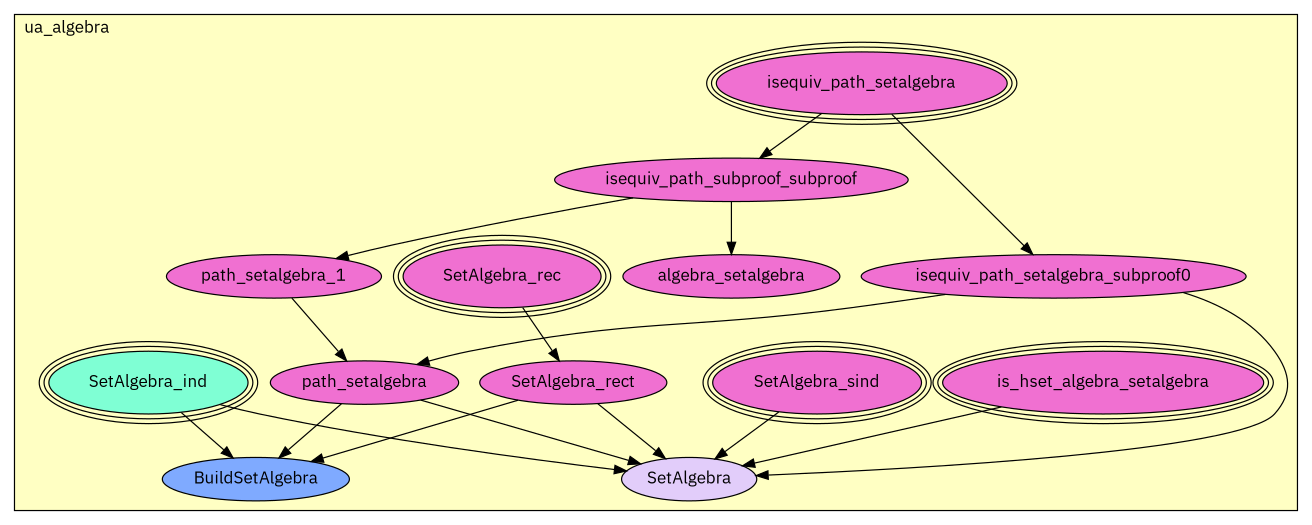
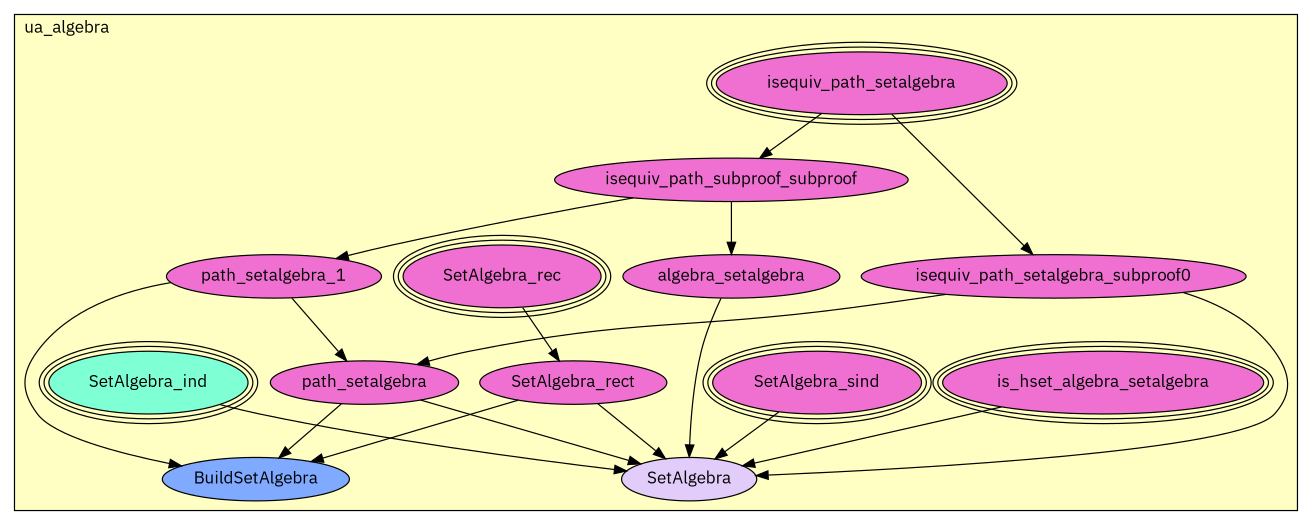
edge "algebra_setalgebra" -> "SetAlgebra": added
edge "SetAlgebra_ind" -> "BuildSetAlgebra": now "path_setalgebra_1" -> "BuildSetAlgebra"
